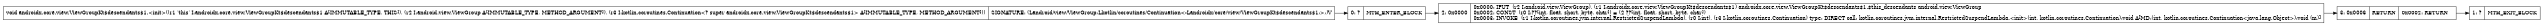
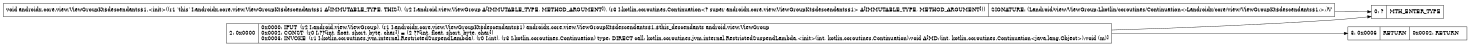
node "0: ?": text "MTH_ENTER_BLOCK" -> "MTH_ENTER_TYPE"
edge "0: ?" -> "2: 0x0000": reversed
node "1: ?": removed
